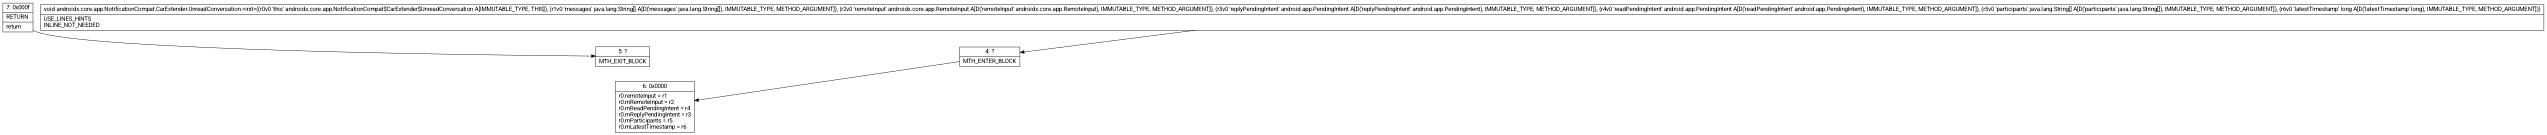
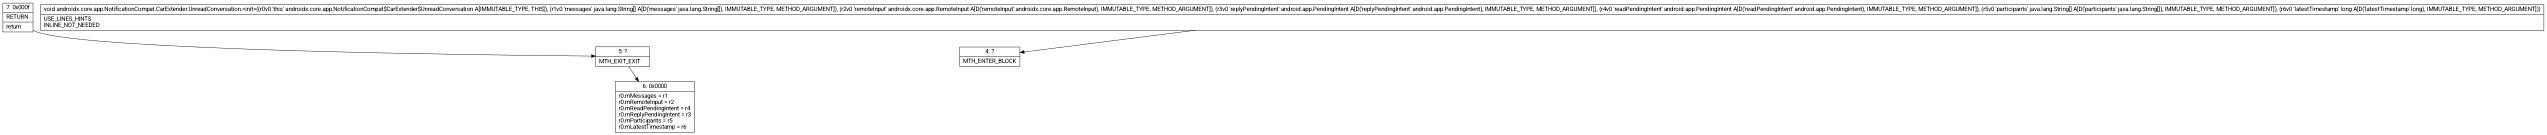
node "5: ?": text "MTH_EXIT_BLOCK" -> "MTH_EXIT_EXIT"
edge "4: ?" -> "6: 0x0000": now "5: ?" -> "6: 0x0000"
node "6: 0x0000": text "r0.remoteInput = r1" -> "r0.mMessages = r1"
